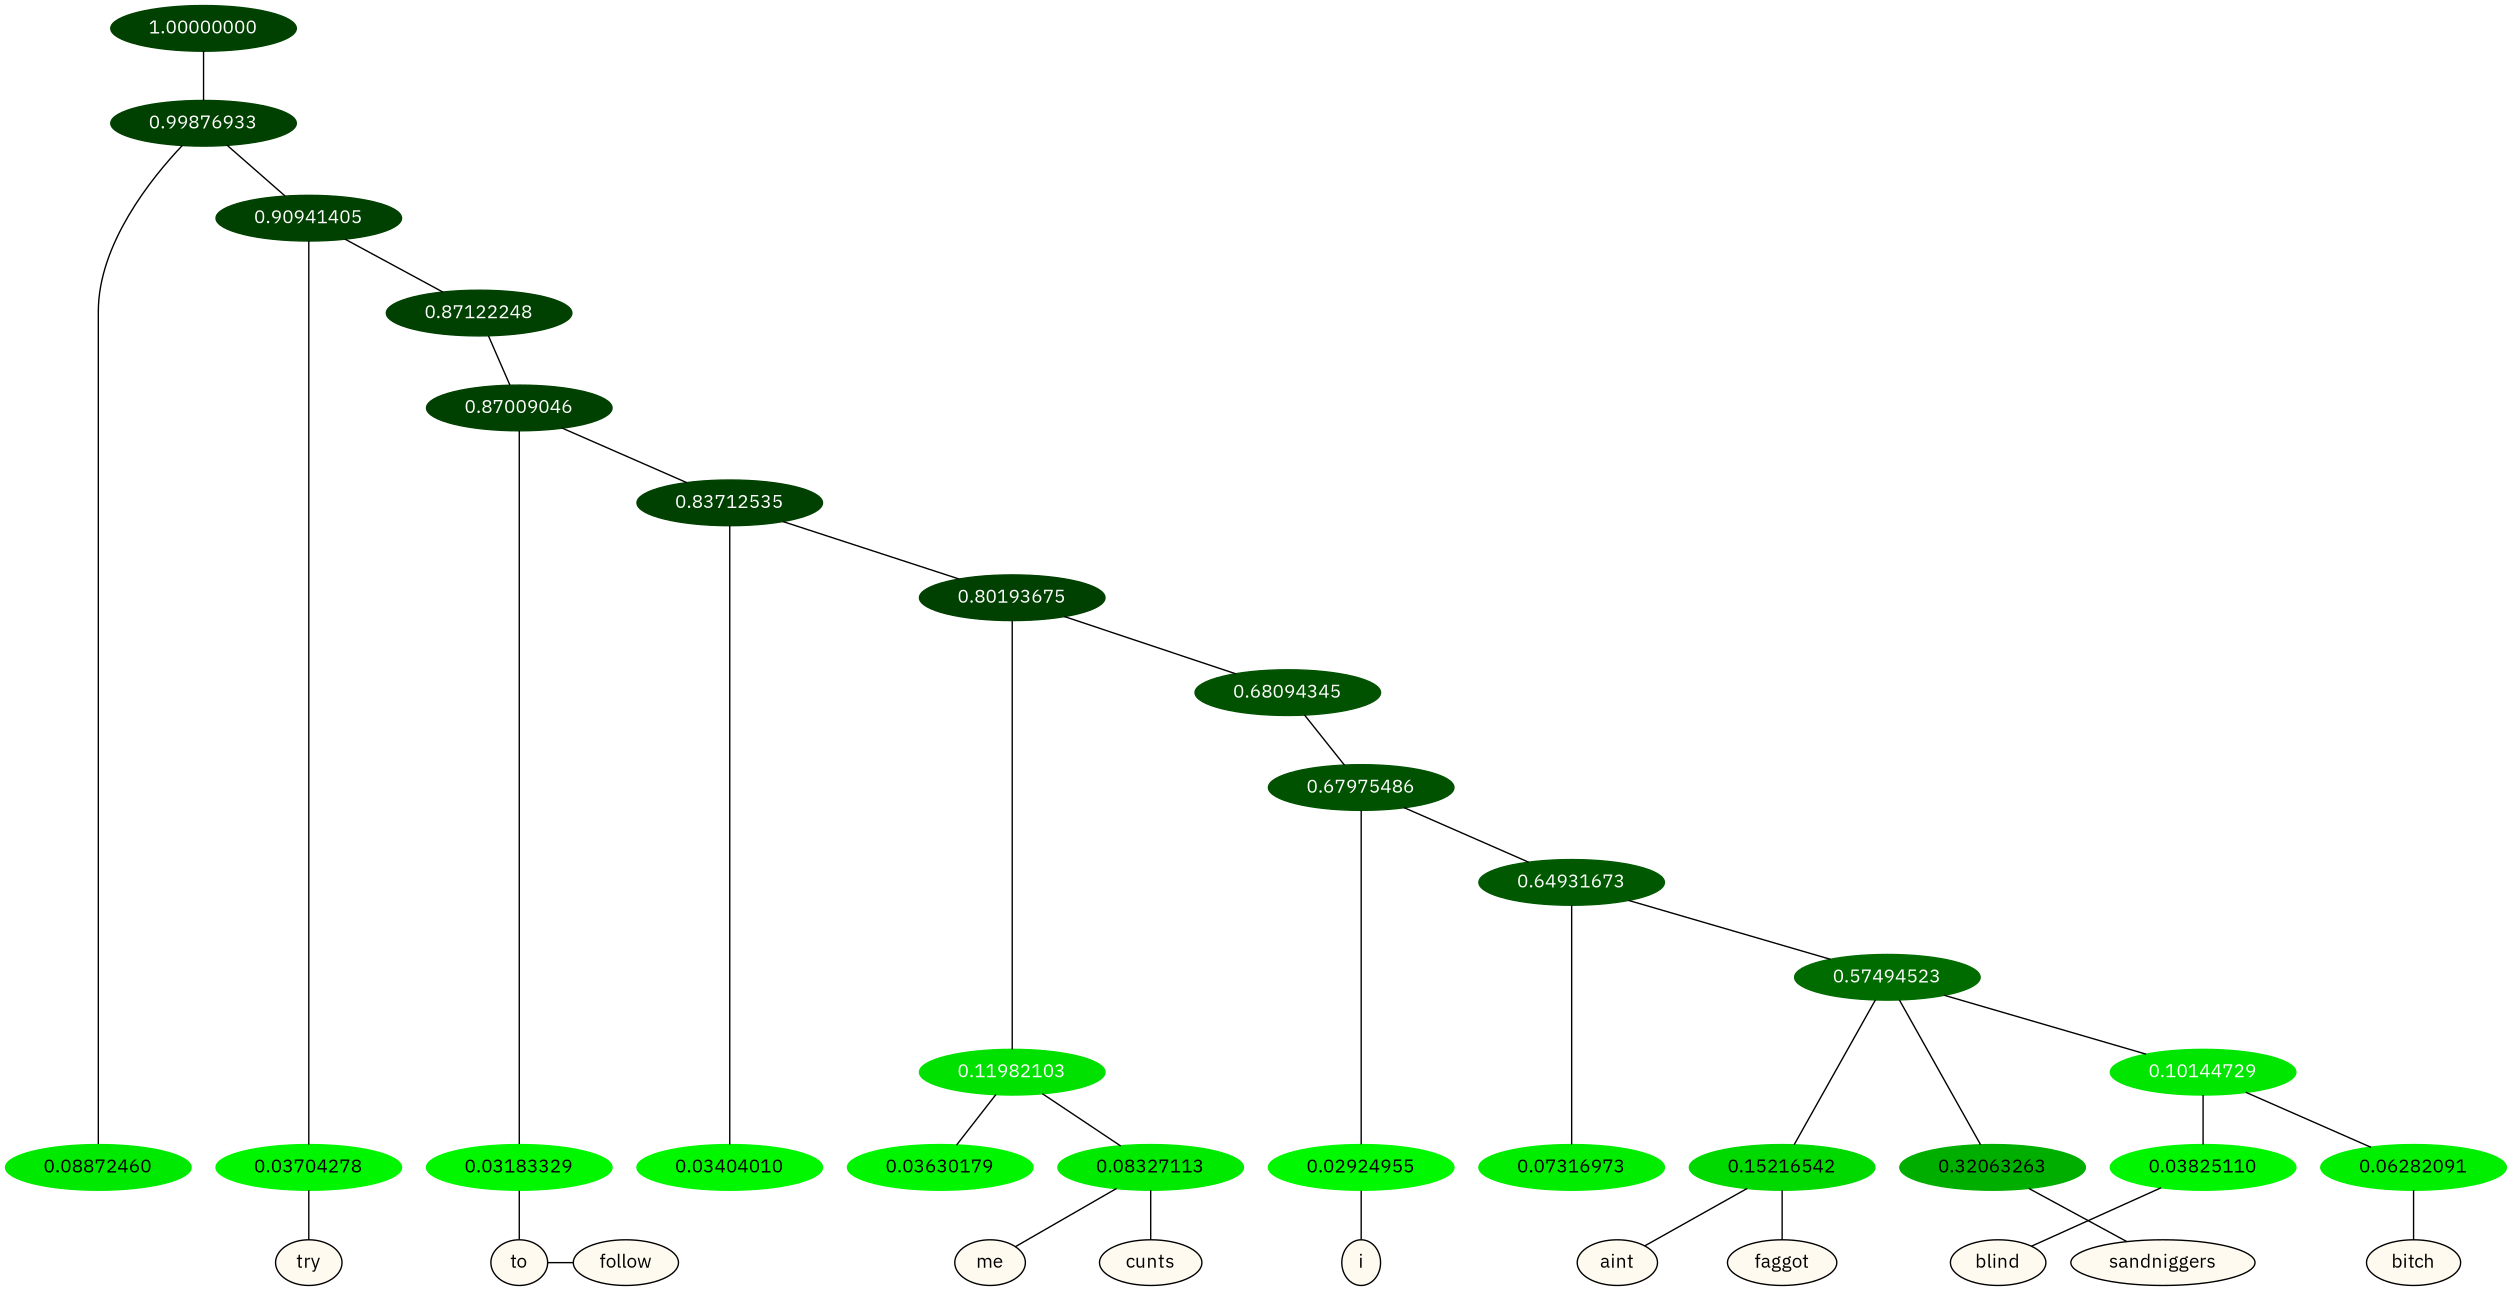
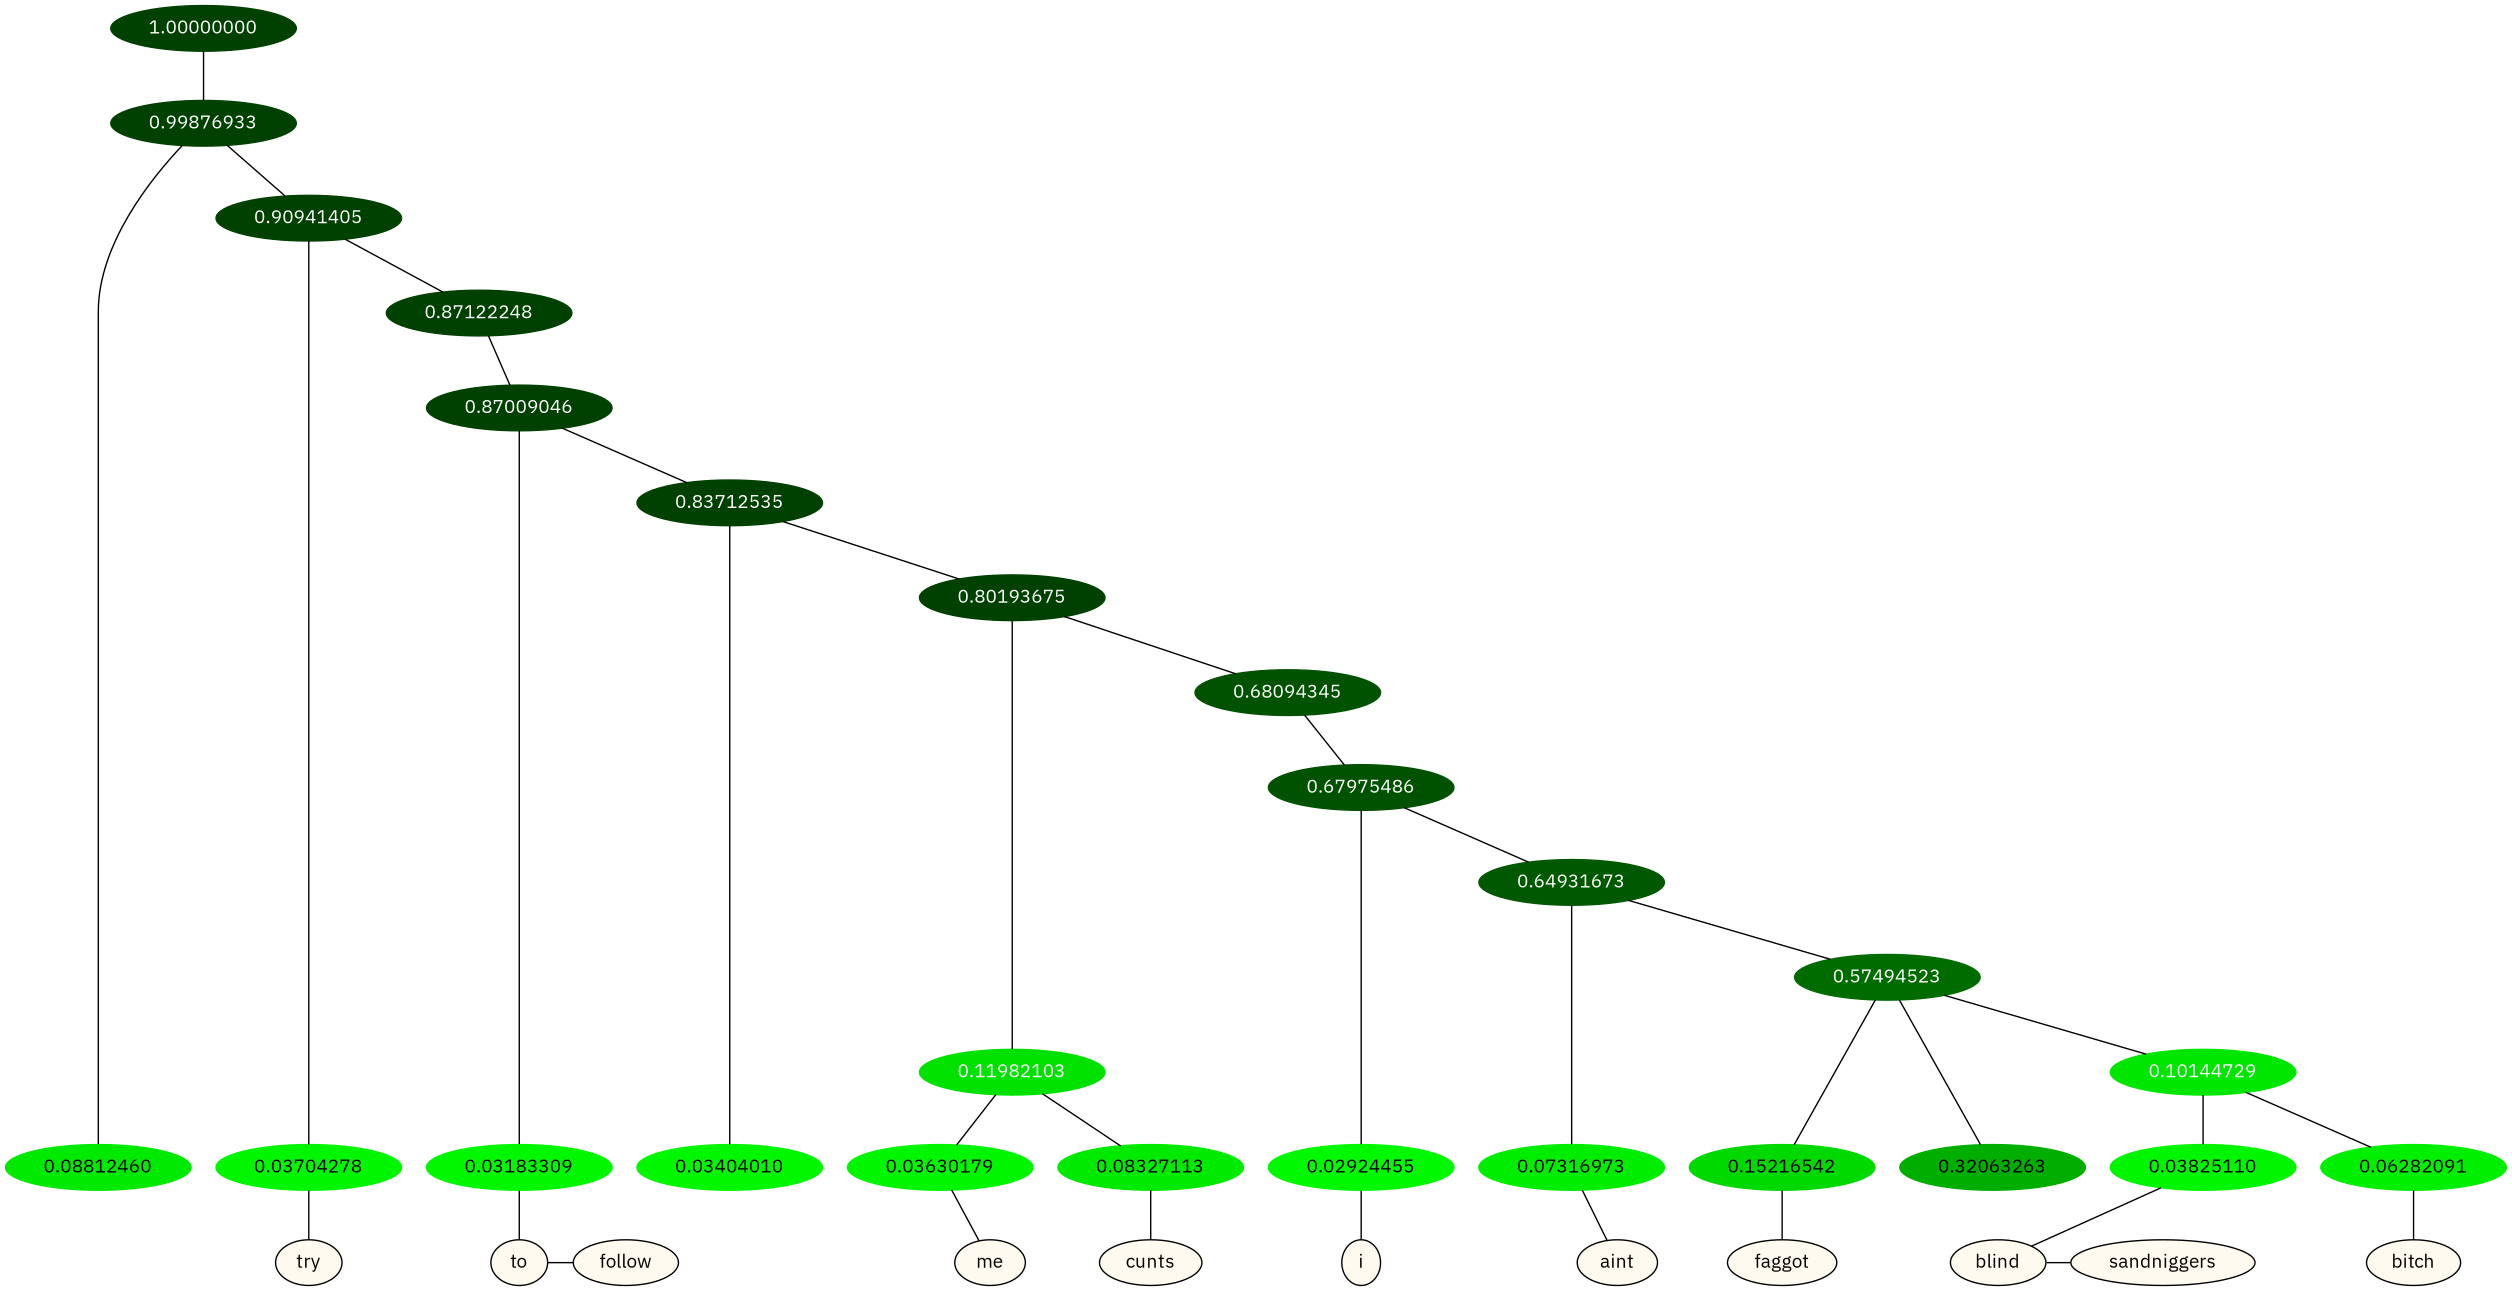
node "0.08872460": label "0.08872460" -> "0.08812460"
node "0.03183329": label "0.03183329" -> "0.03183309"
node "0.02924955": label "0.02924955" -> "0.02924455"
edge "0.32063263" -- "sandniggers": now "blind" -- "sandniggers"
edge "0.15216542" -- "aint": now "0.07316973" -- "aint"
edge "0.08327113" -- "me": now "0.03630179" -- "me"
